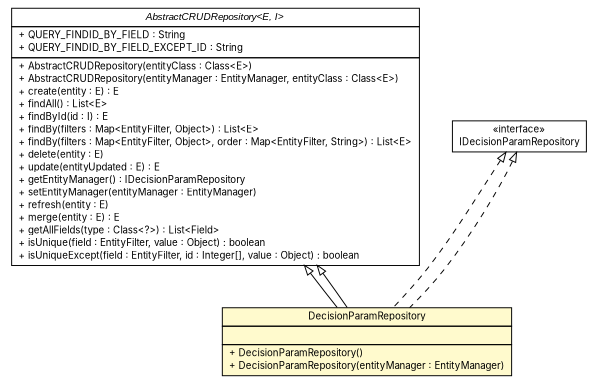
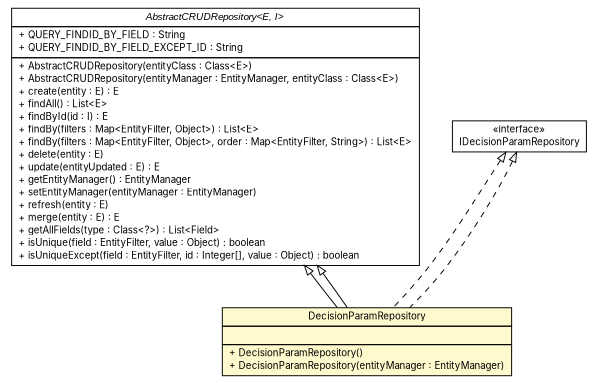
node "AbstractCRUDRepository<E, I>": text "+ getEntityManager() : IDecisionParamRepository" -> "+ getEntityManager() : EntityManager"
